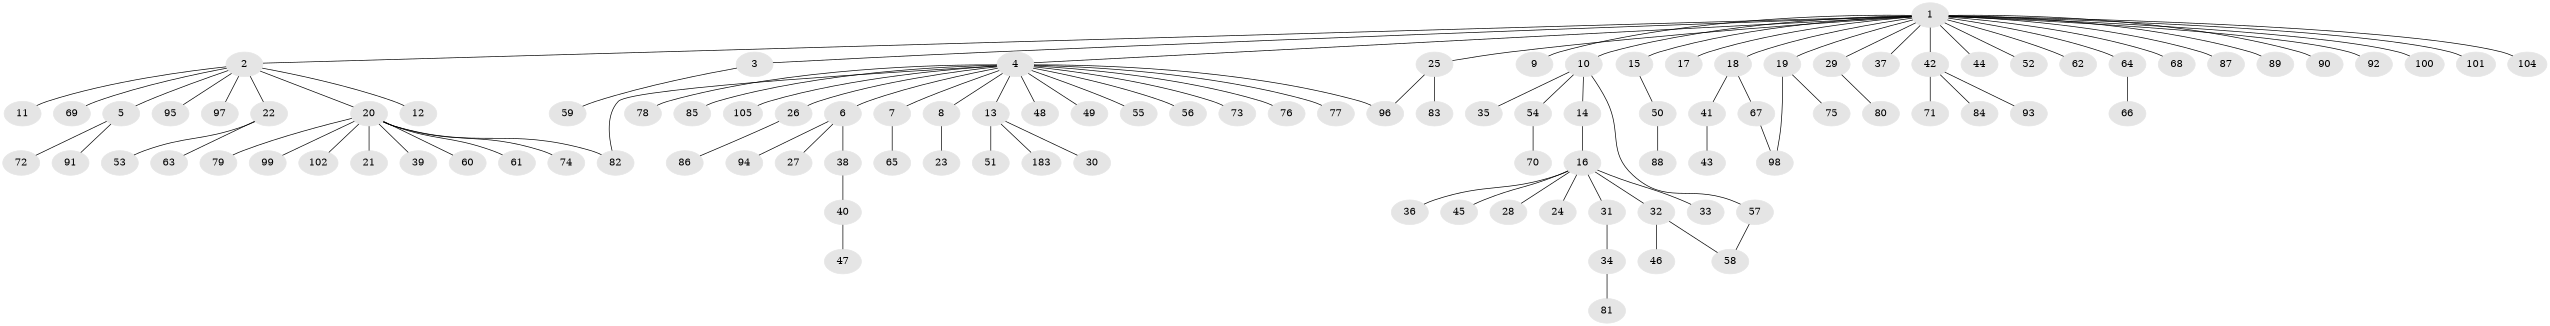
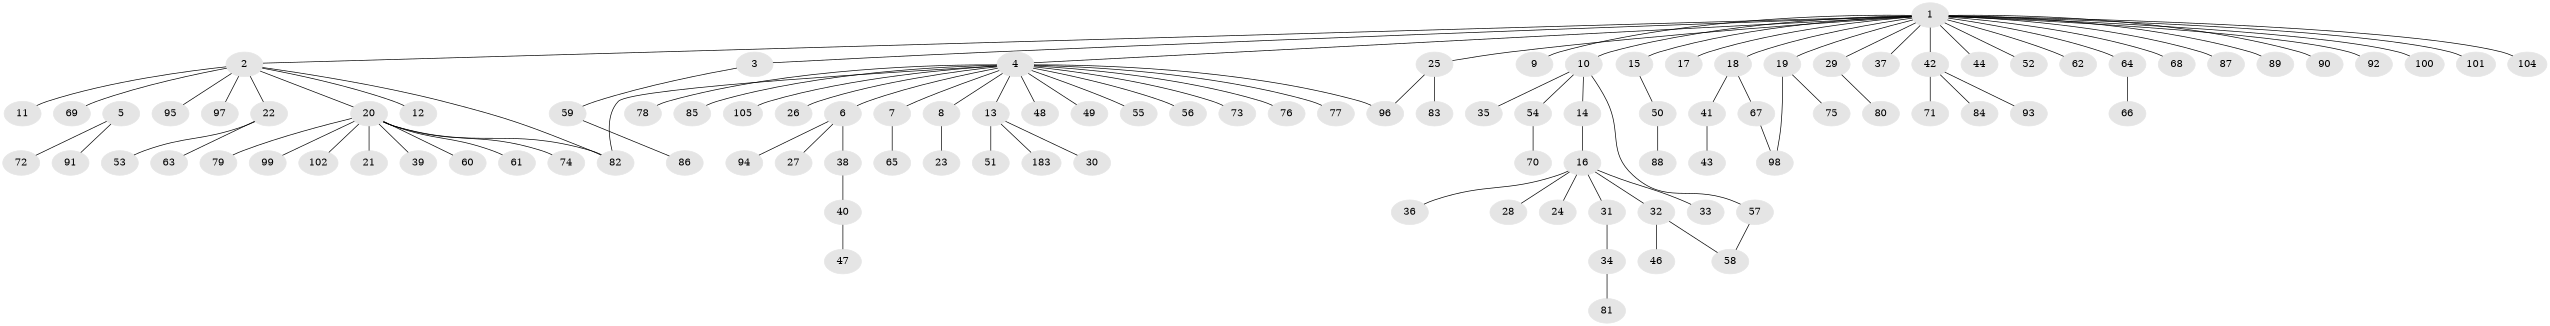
edge "2" -- "5": now "2" -- "82"
edge "26" -- "86": now "59" -- "86"
node "45": removed
